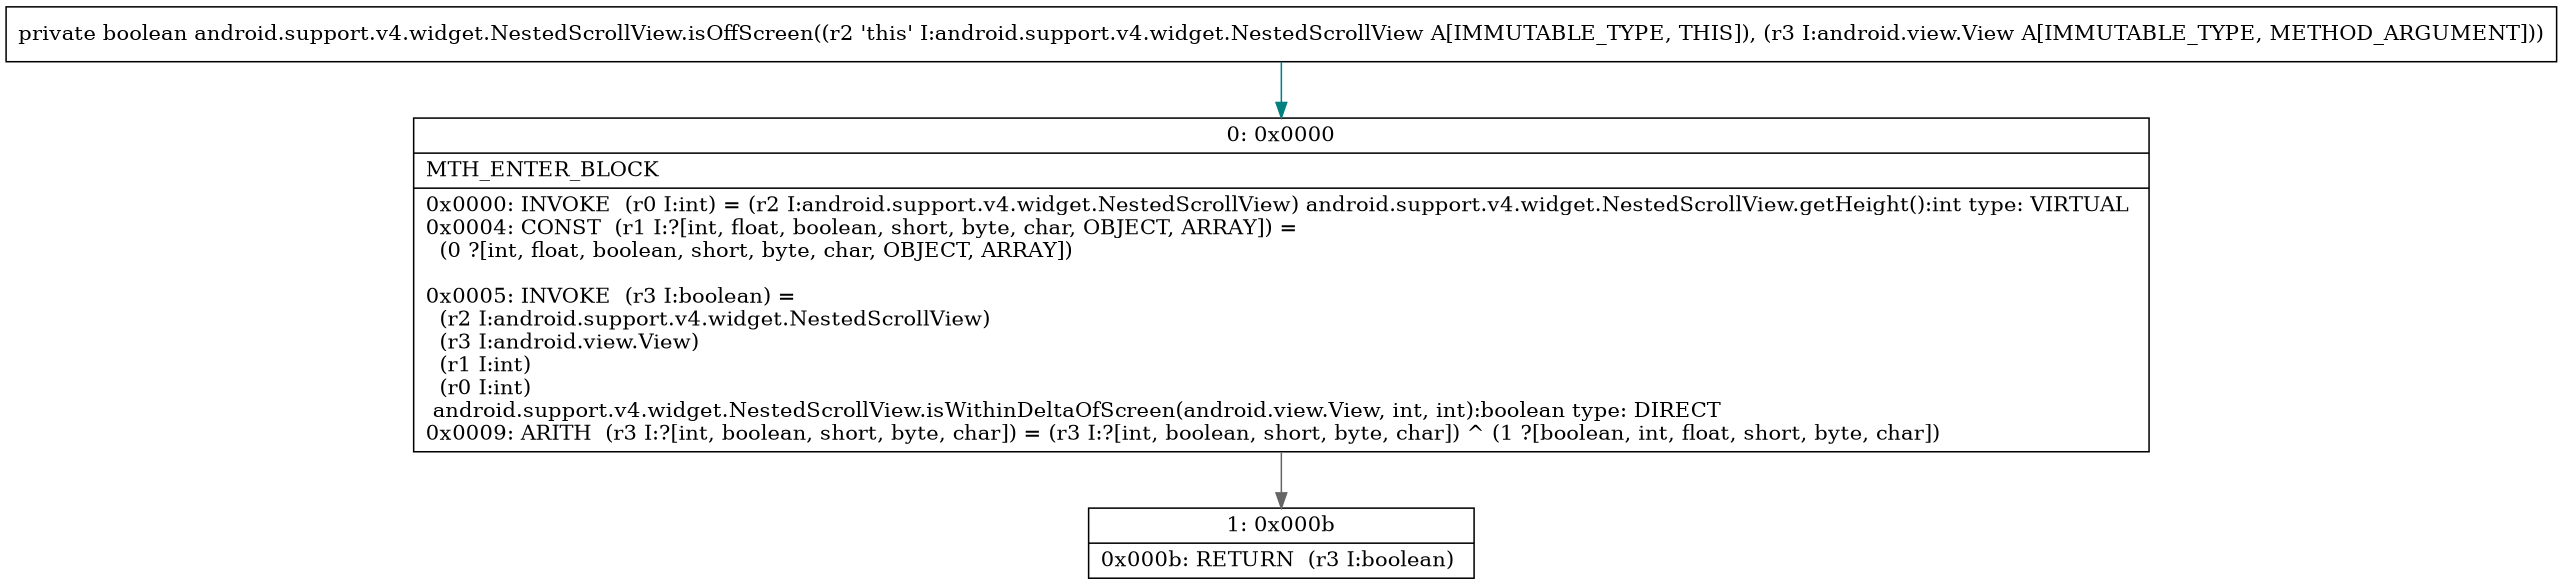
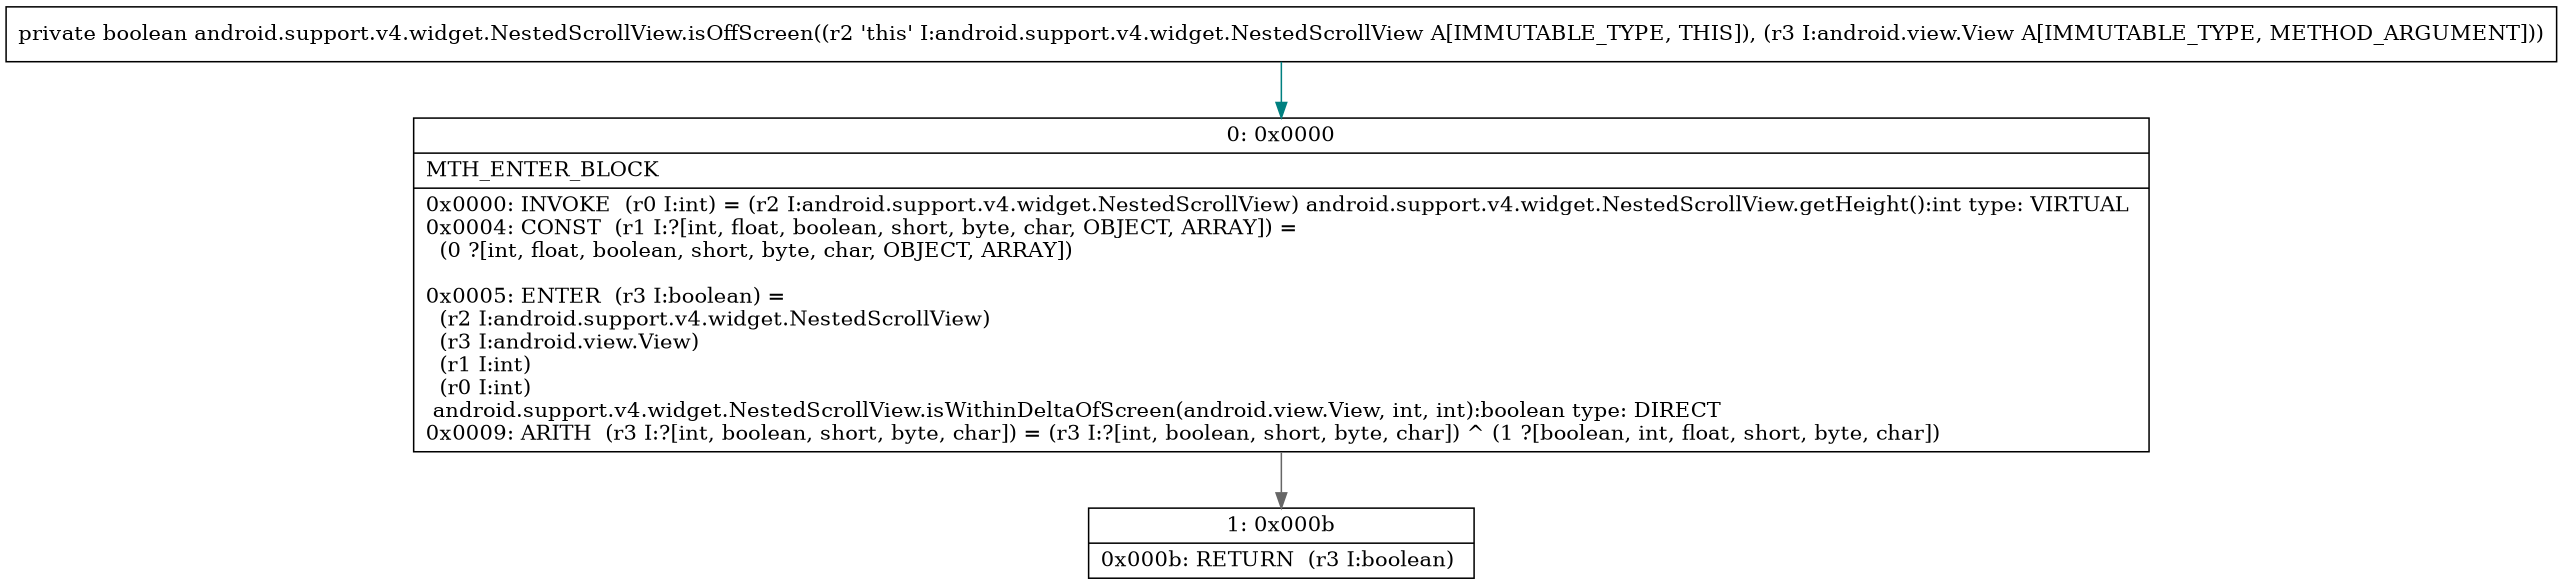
node "0: 0x0000": text "0x0005: INVOKE  (r3 I:boolean) =" -> "0x0005: ENTER  (r3 I:boolean) ="
